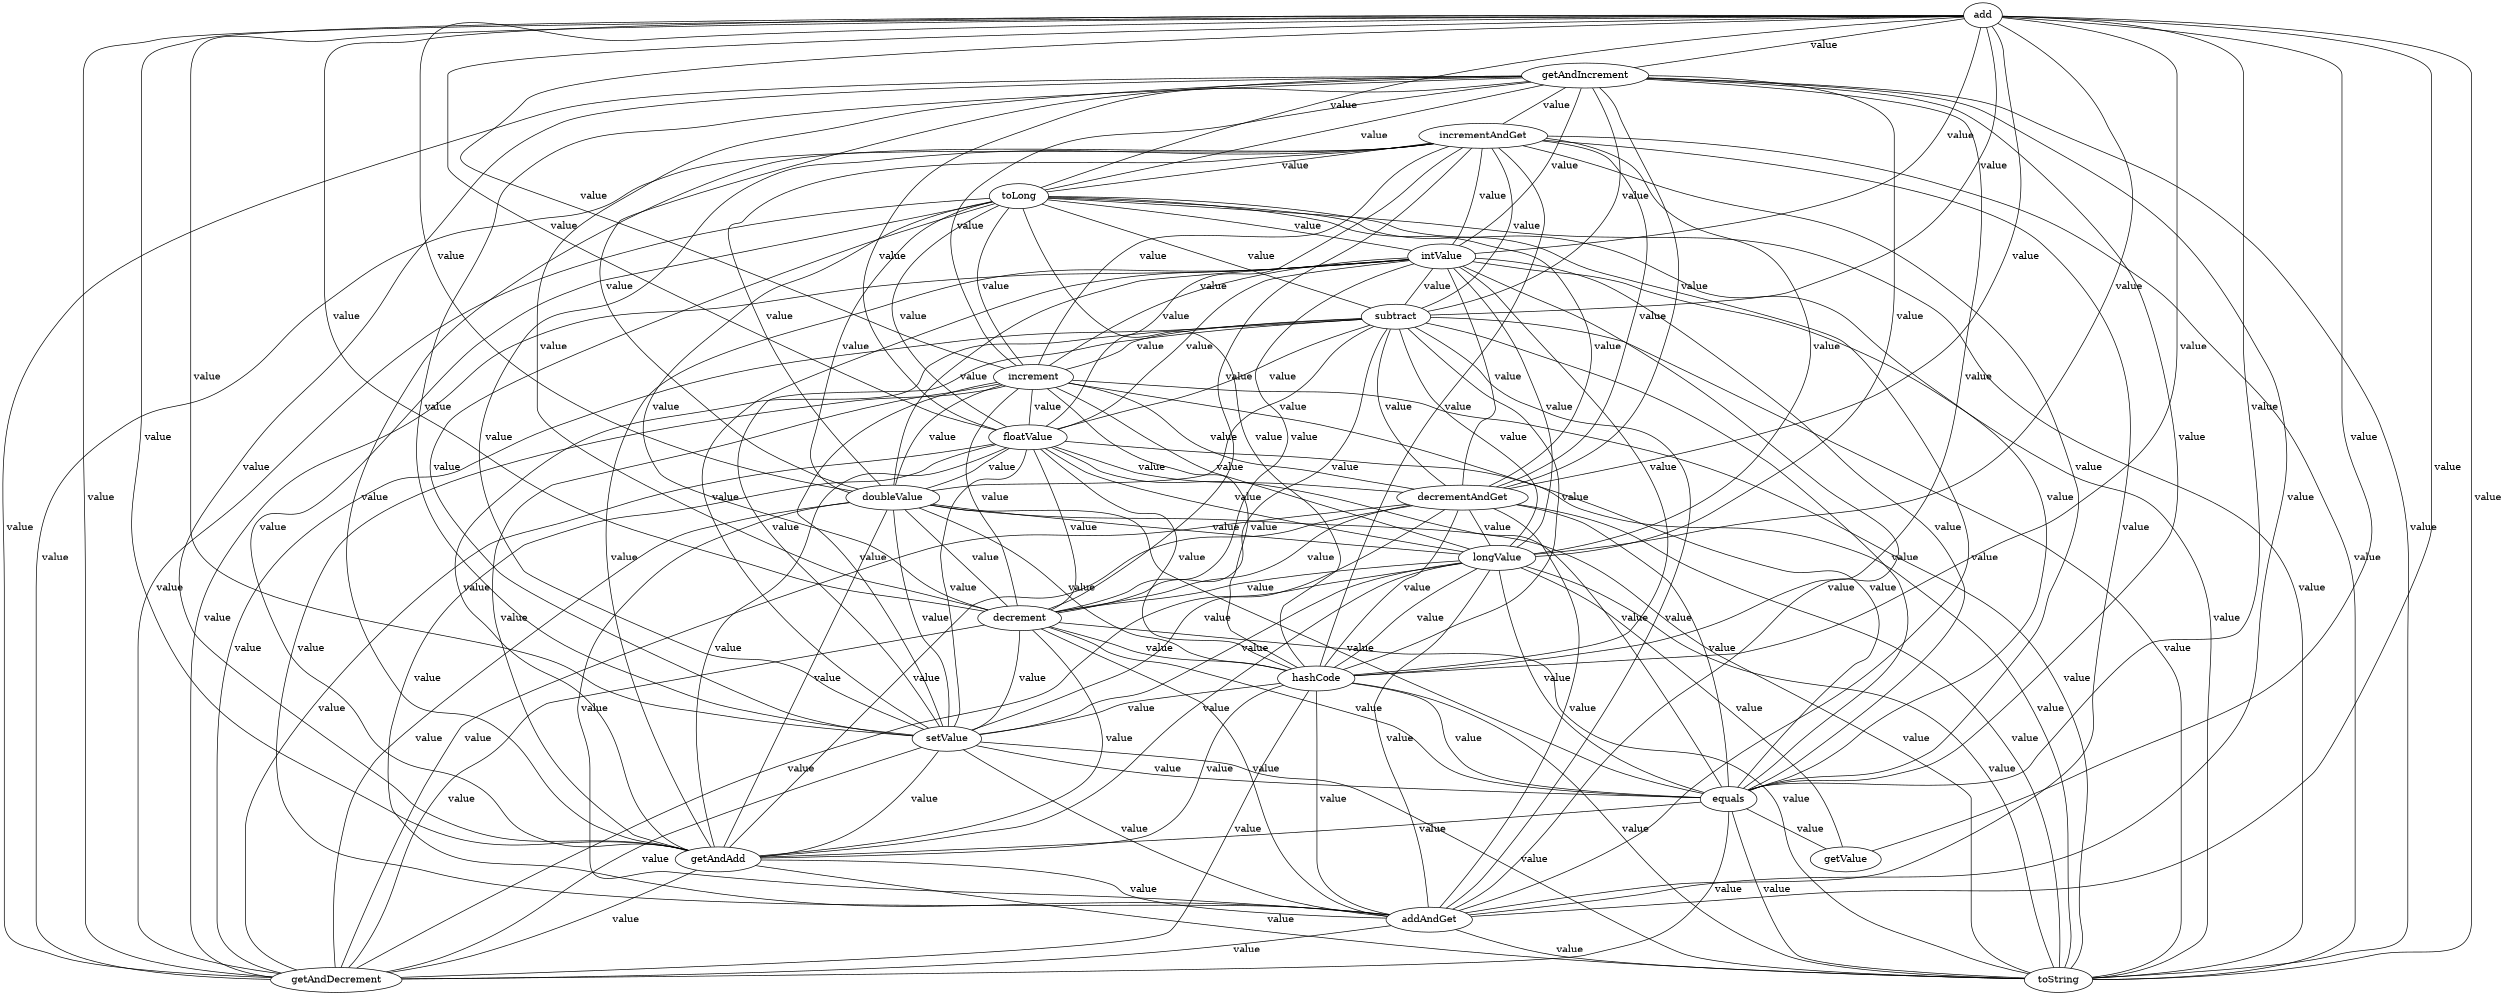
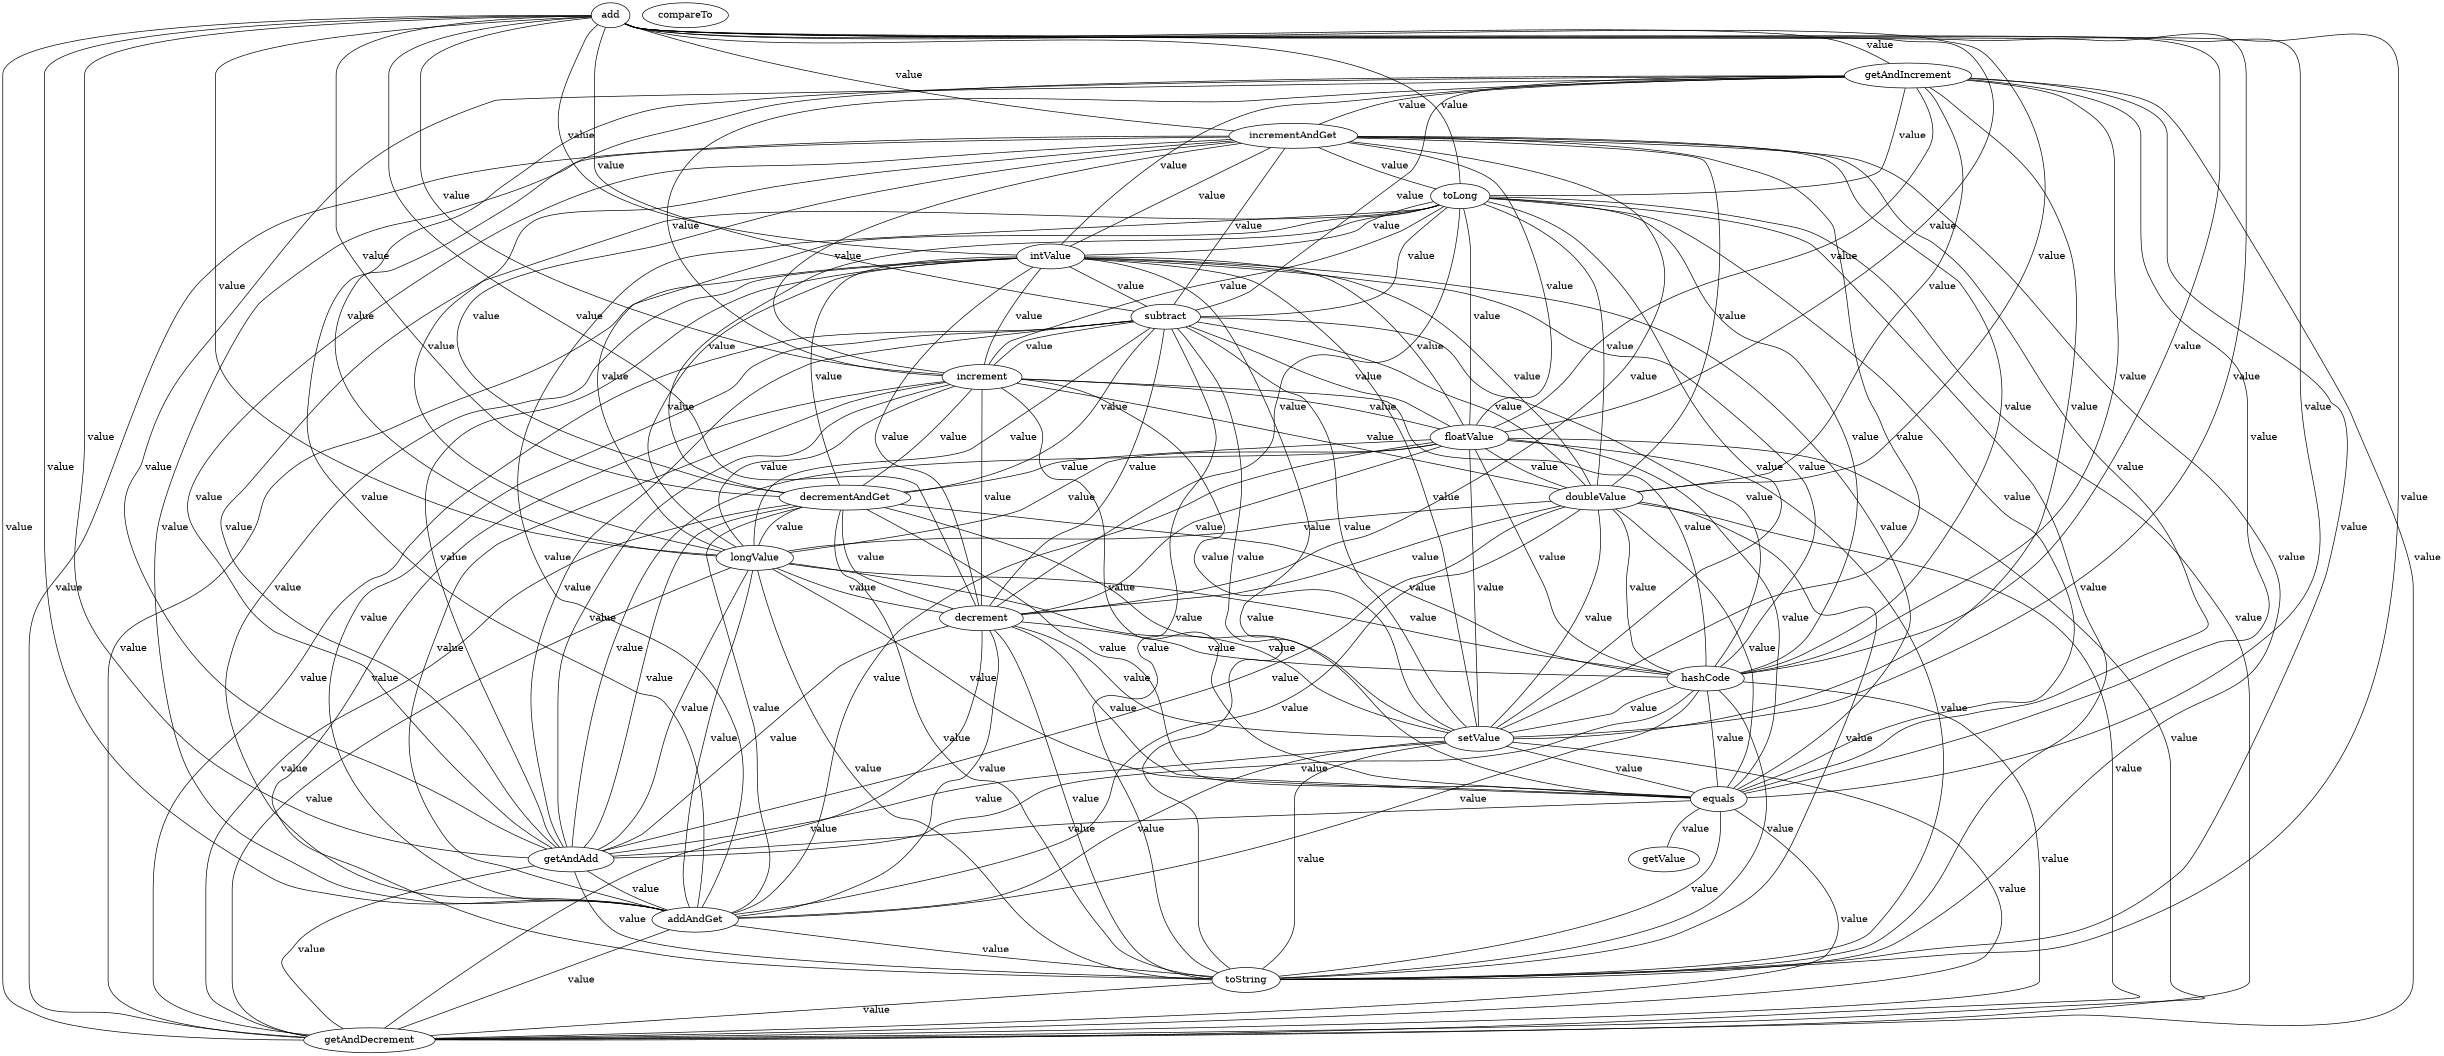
node "compareTo": added
edge "getAndIncrement" -- "decrement": removed, label "value"
edge "getAndIncrement" -- "decrementAndGet": removed, label "value"
edge "add" -- "getValue": now "add" -- "incrementAndGet"
edge "longValue" -- "getValue": now "longValue" -- "toLong"
edge "toString" -- "getAndDecrement": added, label "value"
